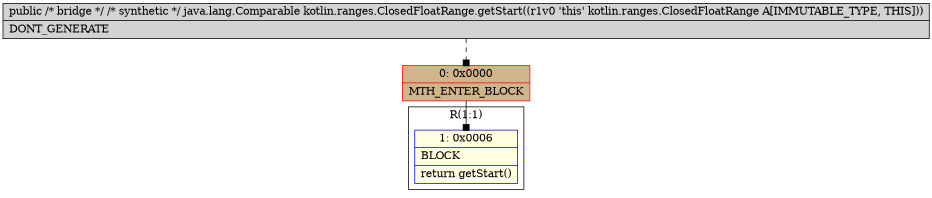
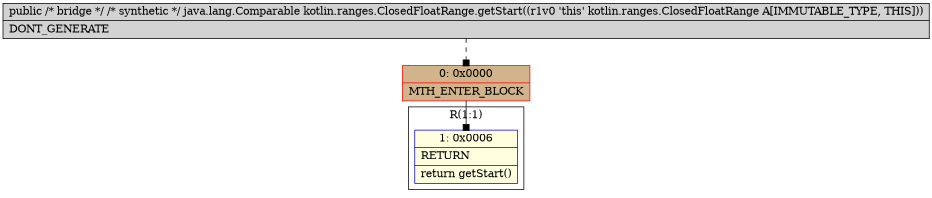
node "1: 0x0006": text "BLOCK" -> "RETURN"
